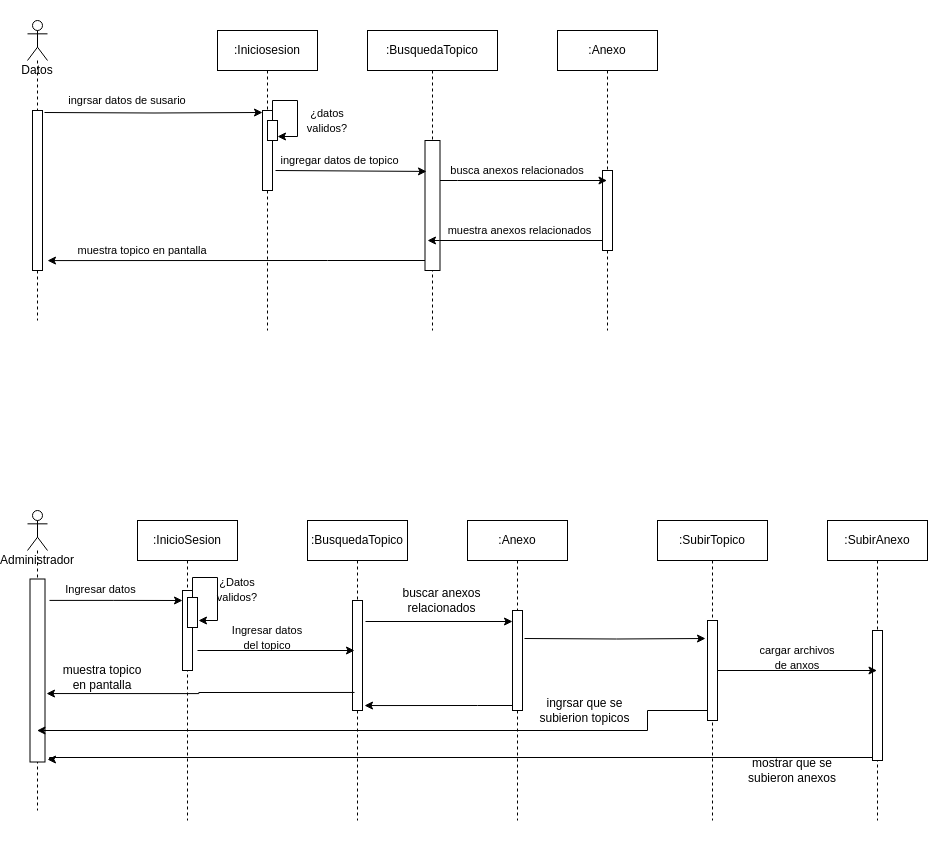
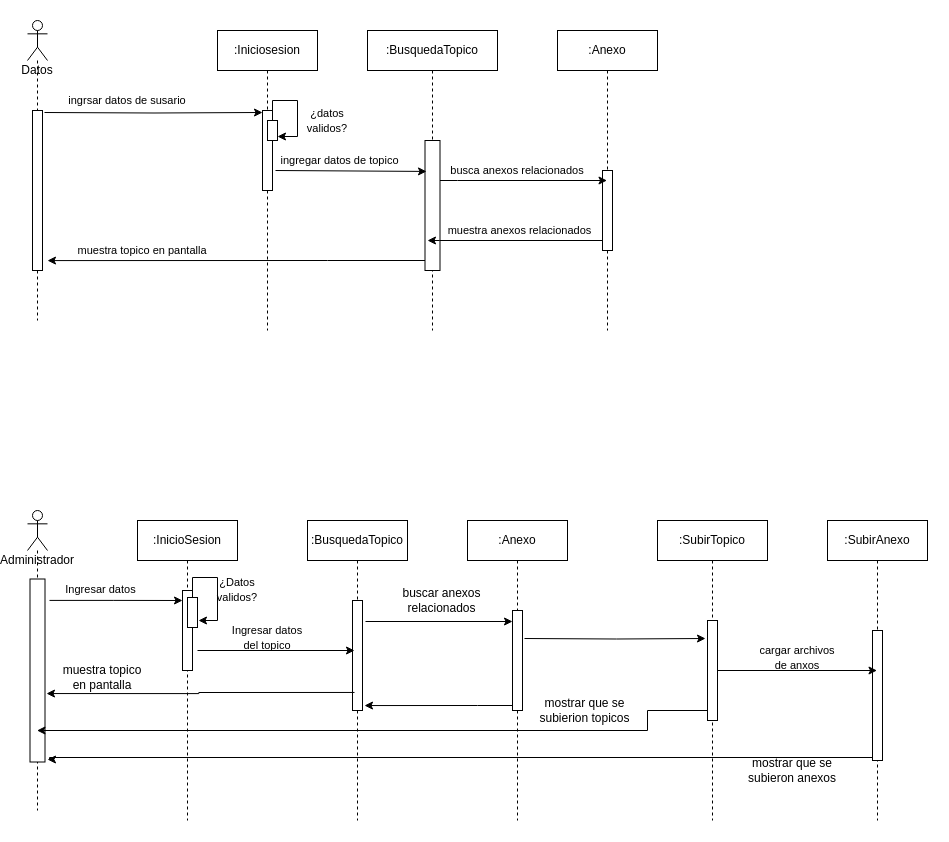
node "ingrsar que se subierion topicos": label "ingrsar que se subierion topicos" -> "mostrar que se subierion topicos"
